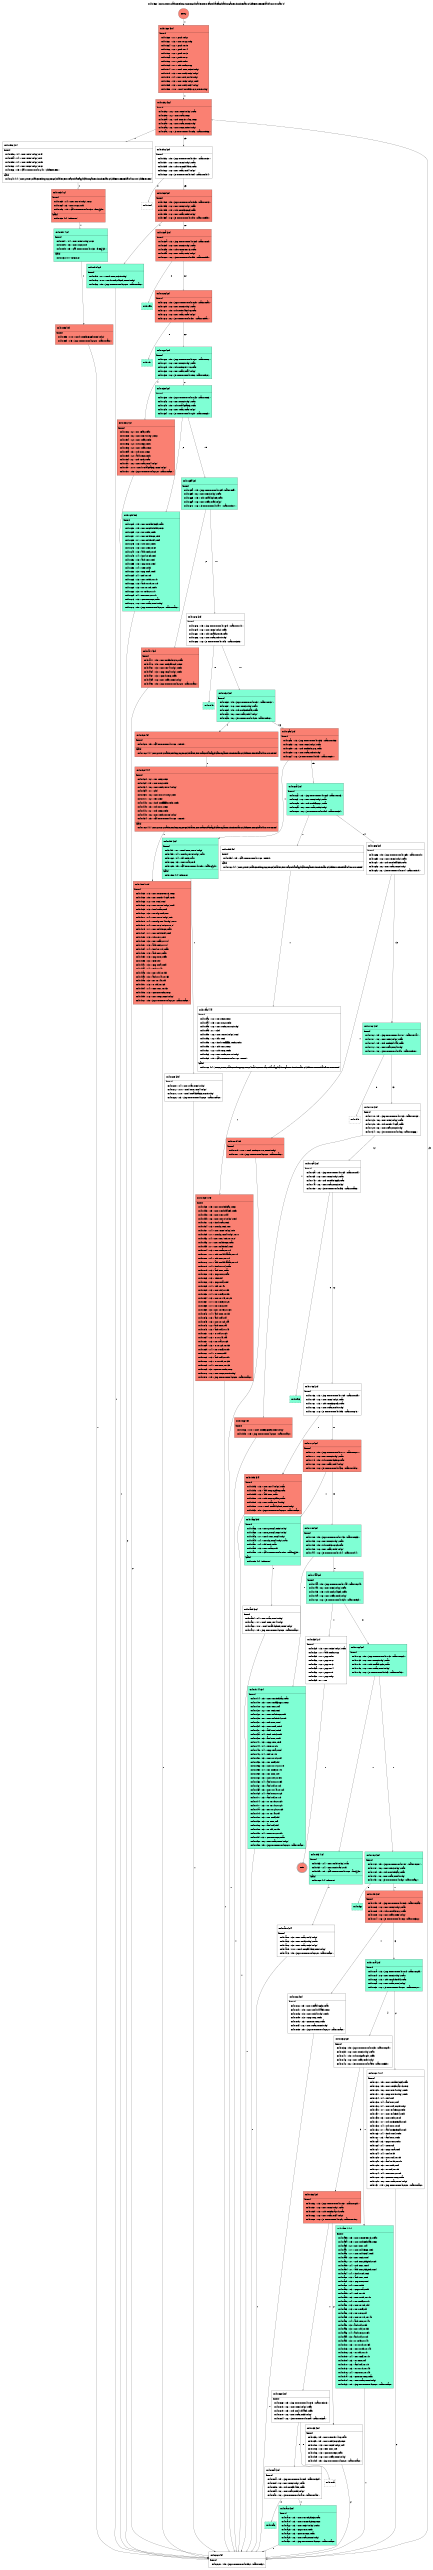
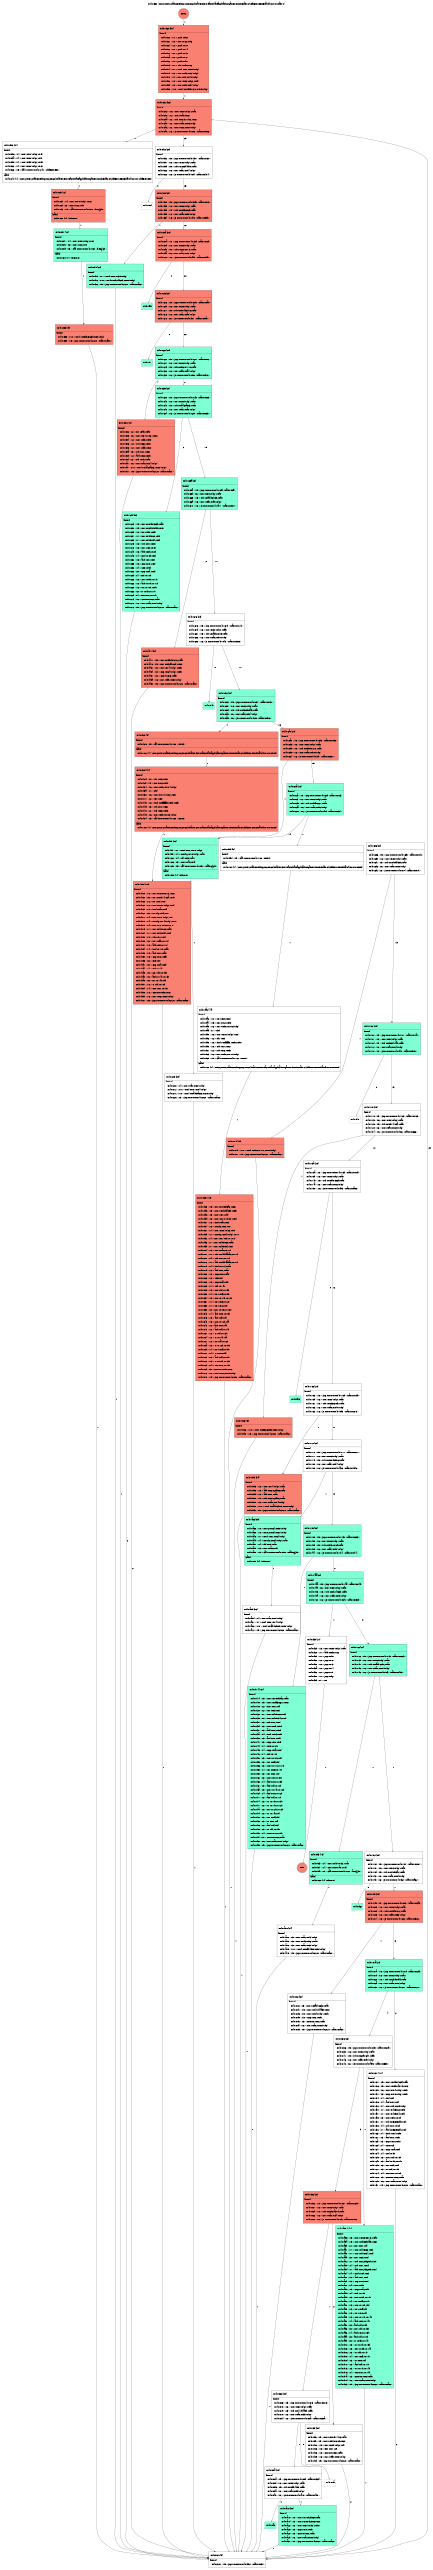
edge "0x4016ca [28]" -> "0x4016e6 [28]": now "0x4016ca [28]" -> "0x401bf7 [23]"
node "0x401772 [28]": fillcolor salmon -> white
node "0x4017e2 [28]": fillcolor aquamarine -> white
